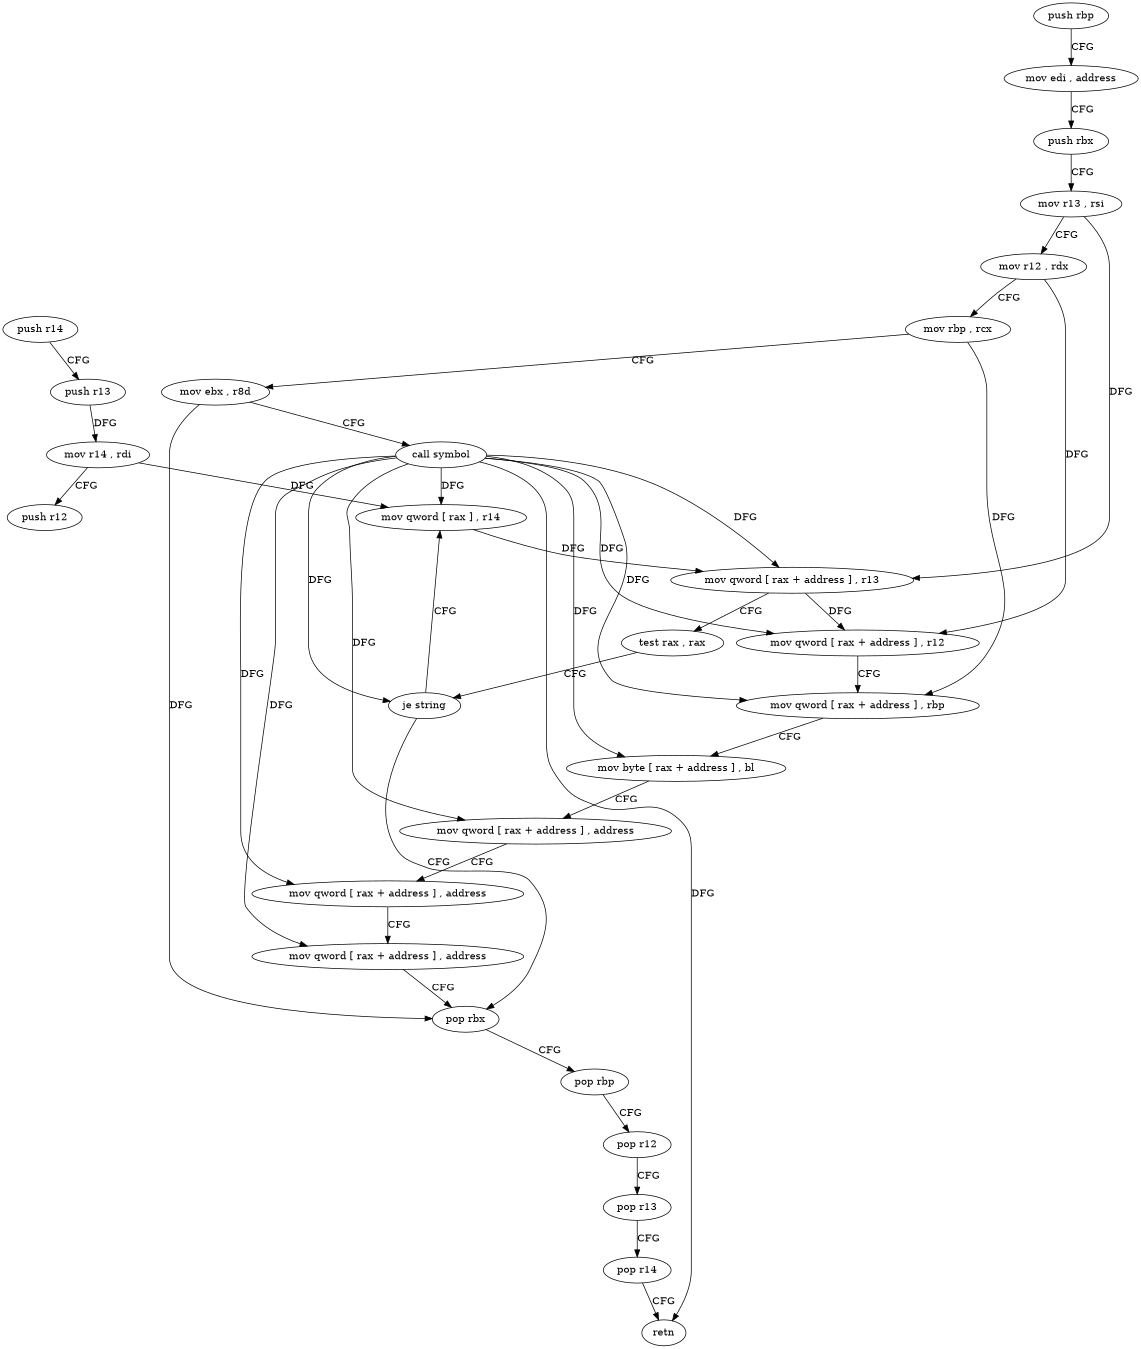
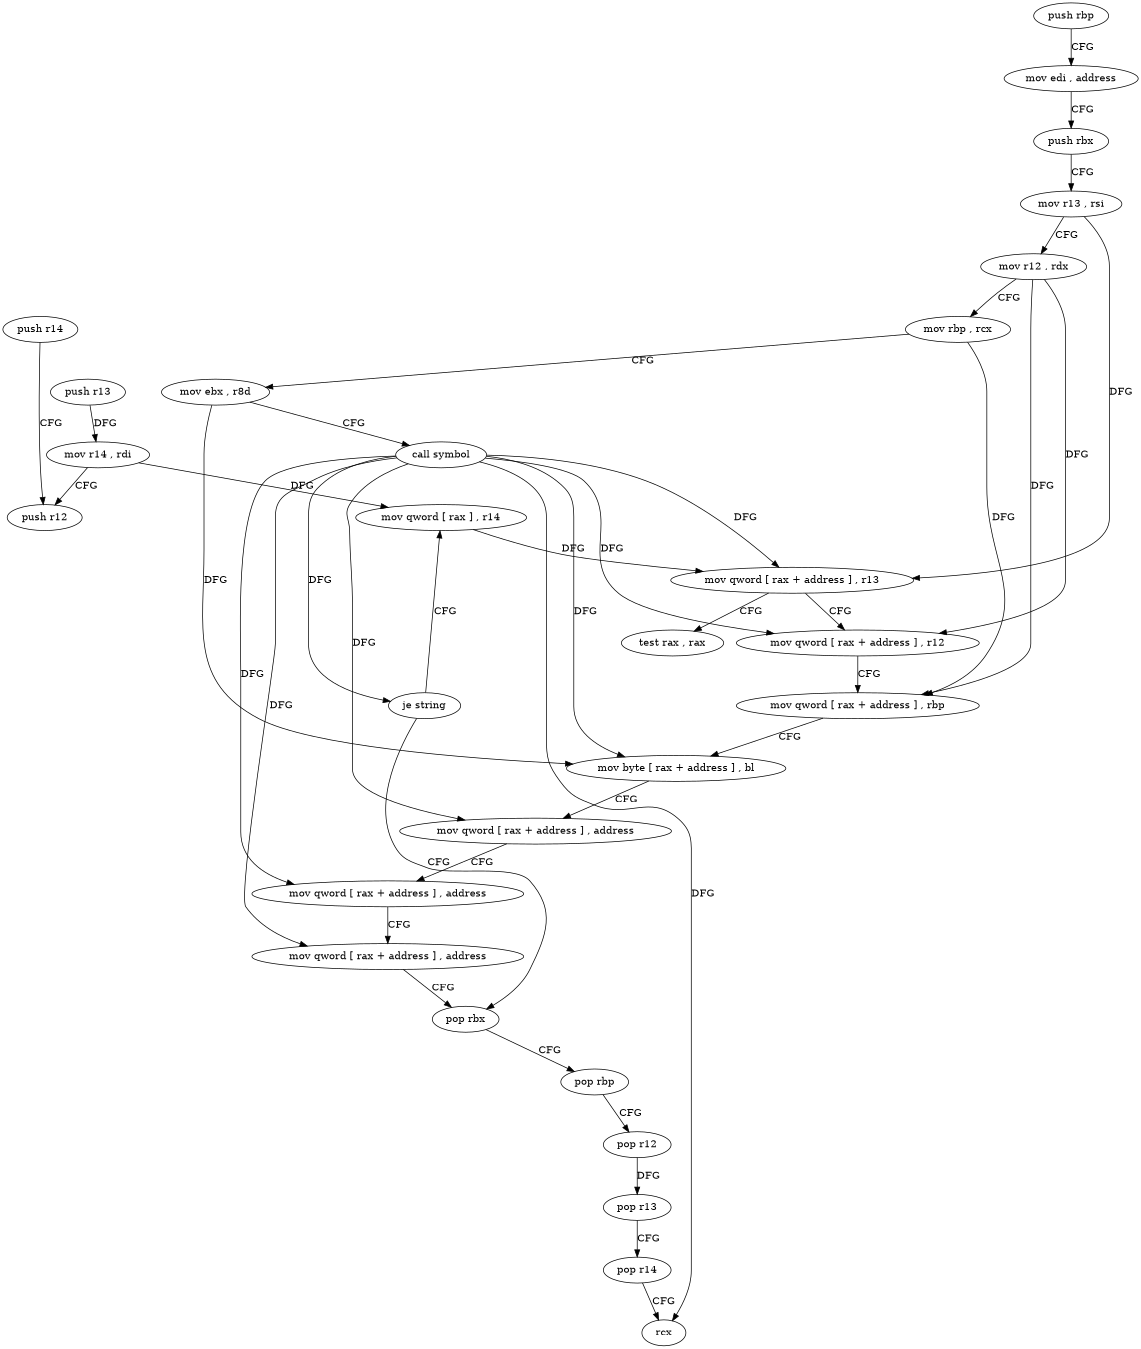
edge "push r14" -> "push r13": now "push r14" -> "push r12"
edge "call symbol" -> "mov qword [ rax ] , r14": removed, label "DFG"
edge "call symbol" -> "mov qword [ rax + address ] , rbp": now "mov r12 , rdx" -> "mov qword [ rax + address ] , rbp"
edge "mov qword [ rax + address ] , r13" -> "mov qword [ rax + address ] , r12": label "DFG" -> "CFG"
edge "test rax , rax" -> "je string": removed, label "CFG"
edge "mov ebx , r8d" -> "pop rbx": now "mov ebx , r8d" -> "mov byte [ rax + address ] , bl"
edge "pop r12" -> "pop r13": label "CFG" -> "DFG"
node "retn": label "retn" -> "rcx"
